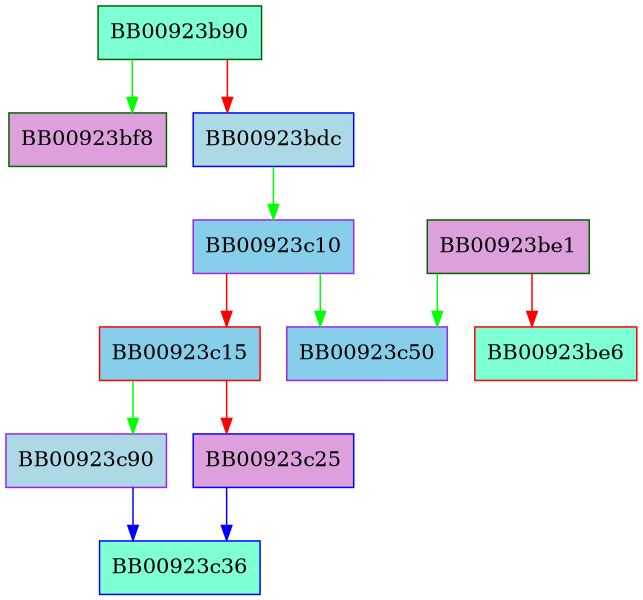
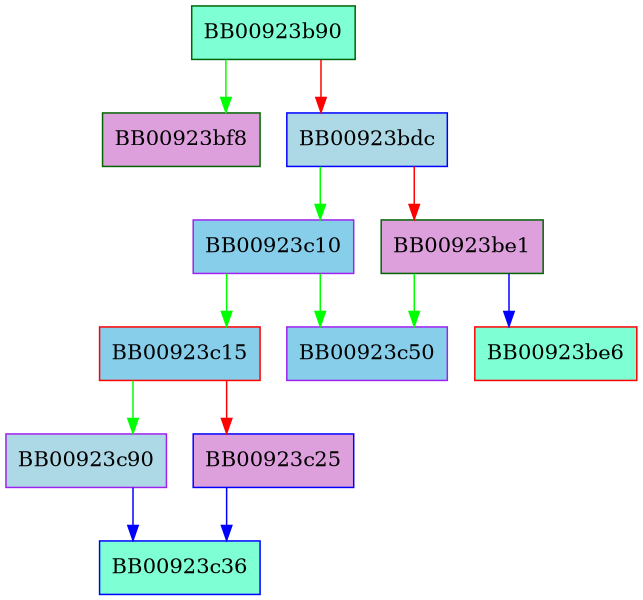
edge "BB00923bdc" -> "BB00923be1": added
edge "BB00923c10" -> "BB00923c15": color red -> green
edge "BB00923be1" -> "BB00923be6": color red -> blue
